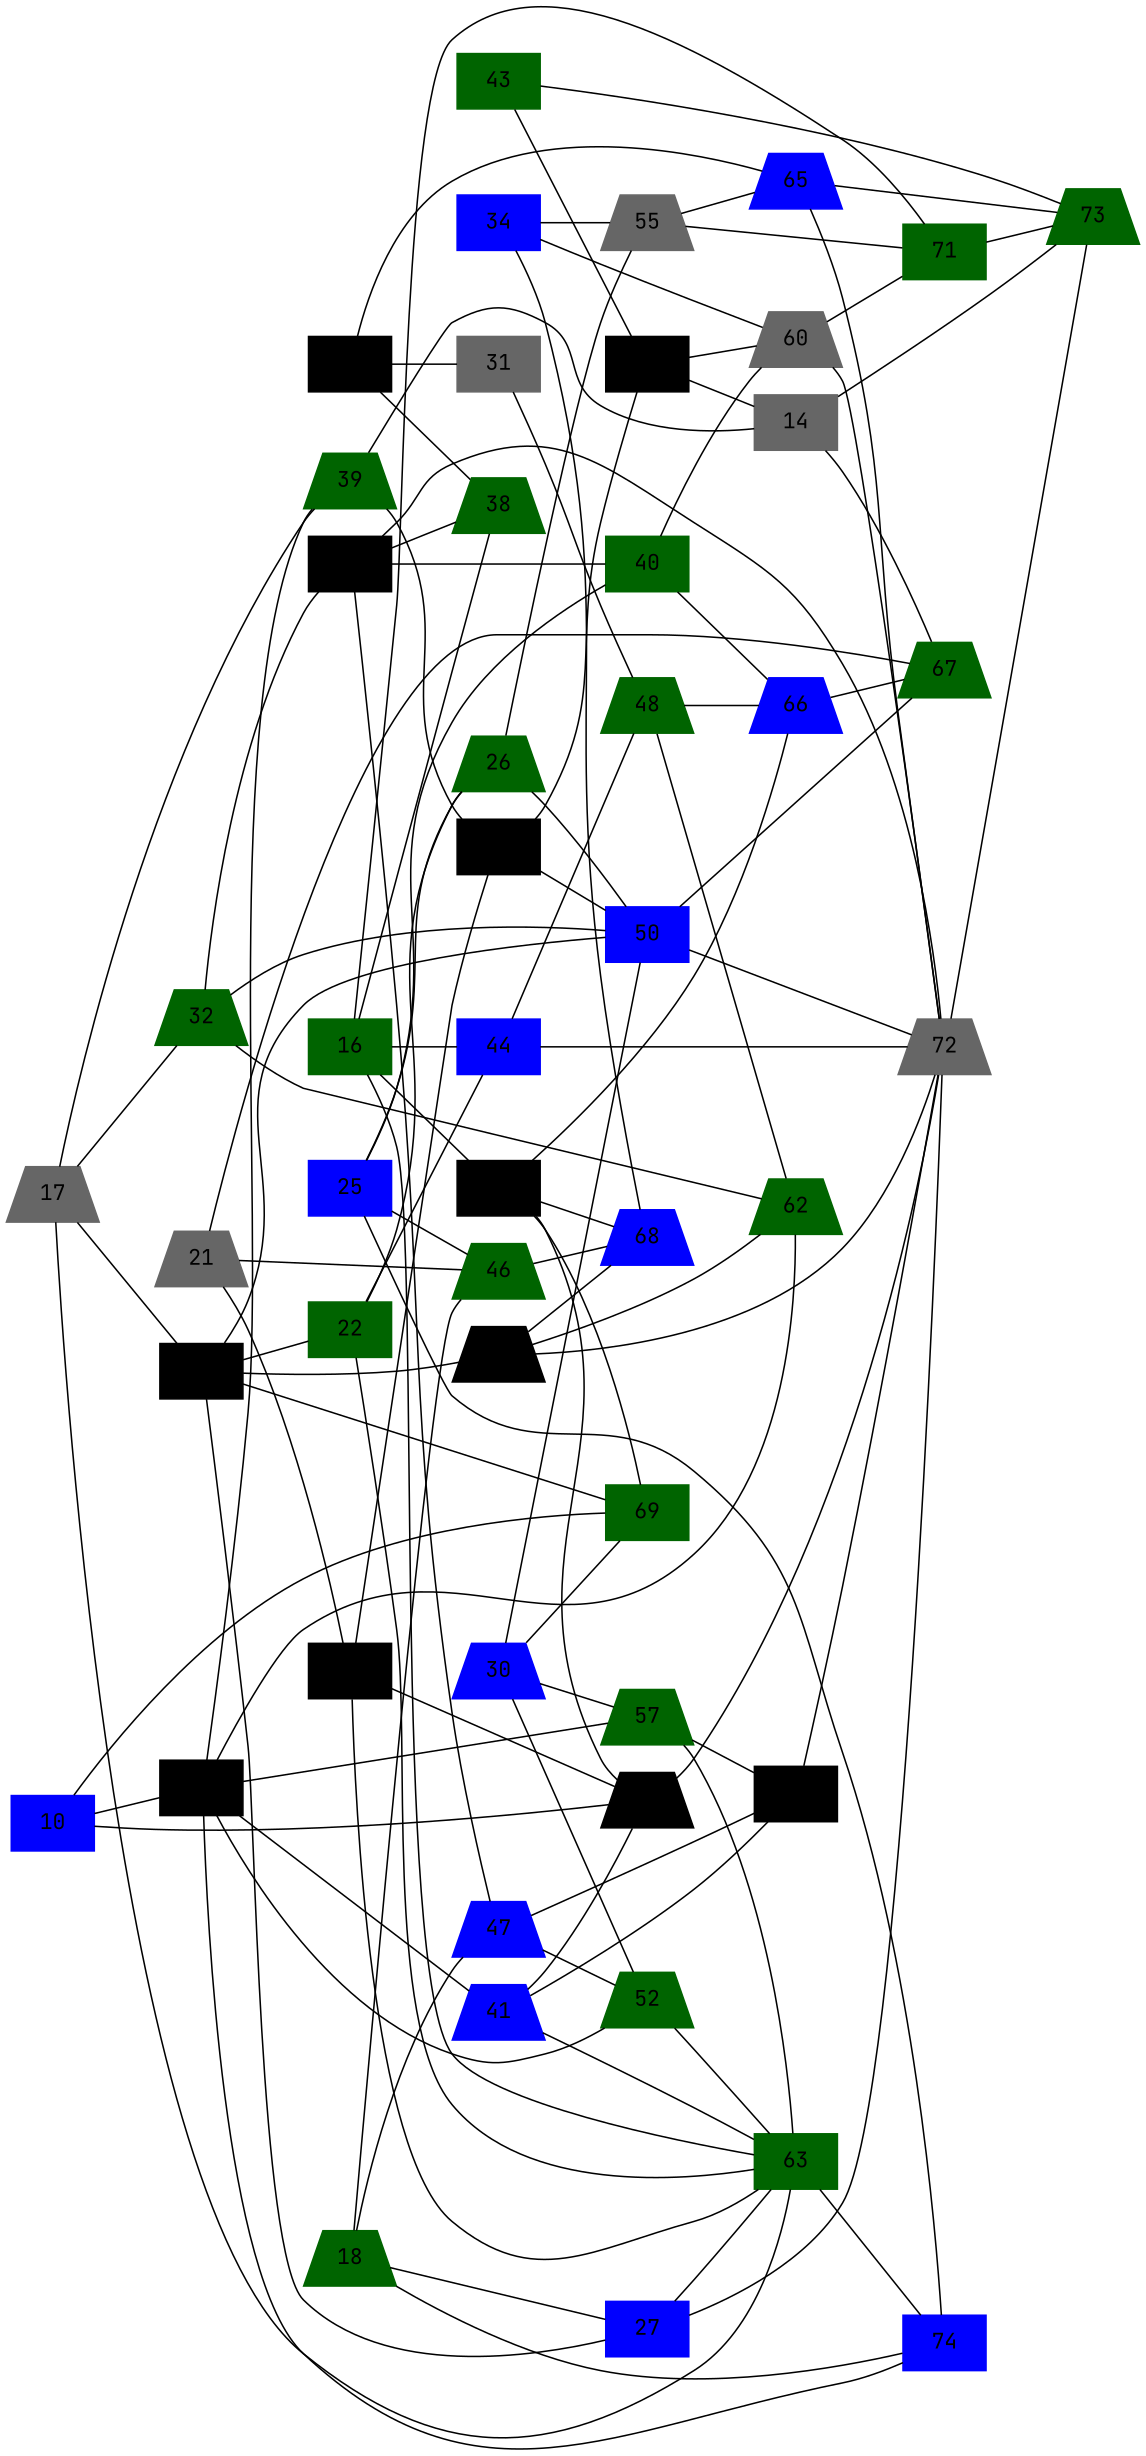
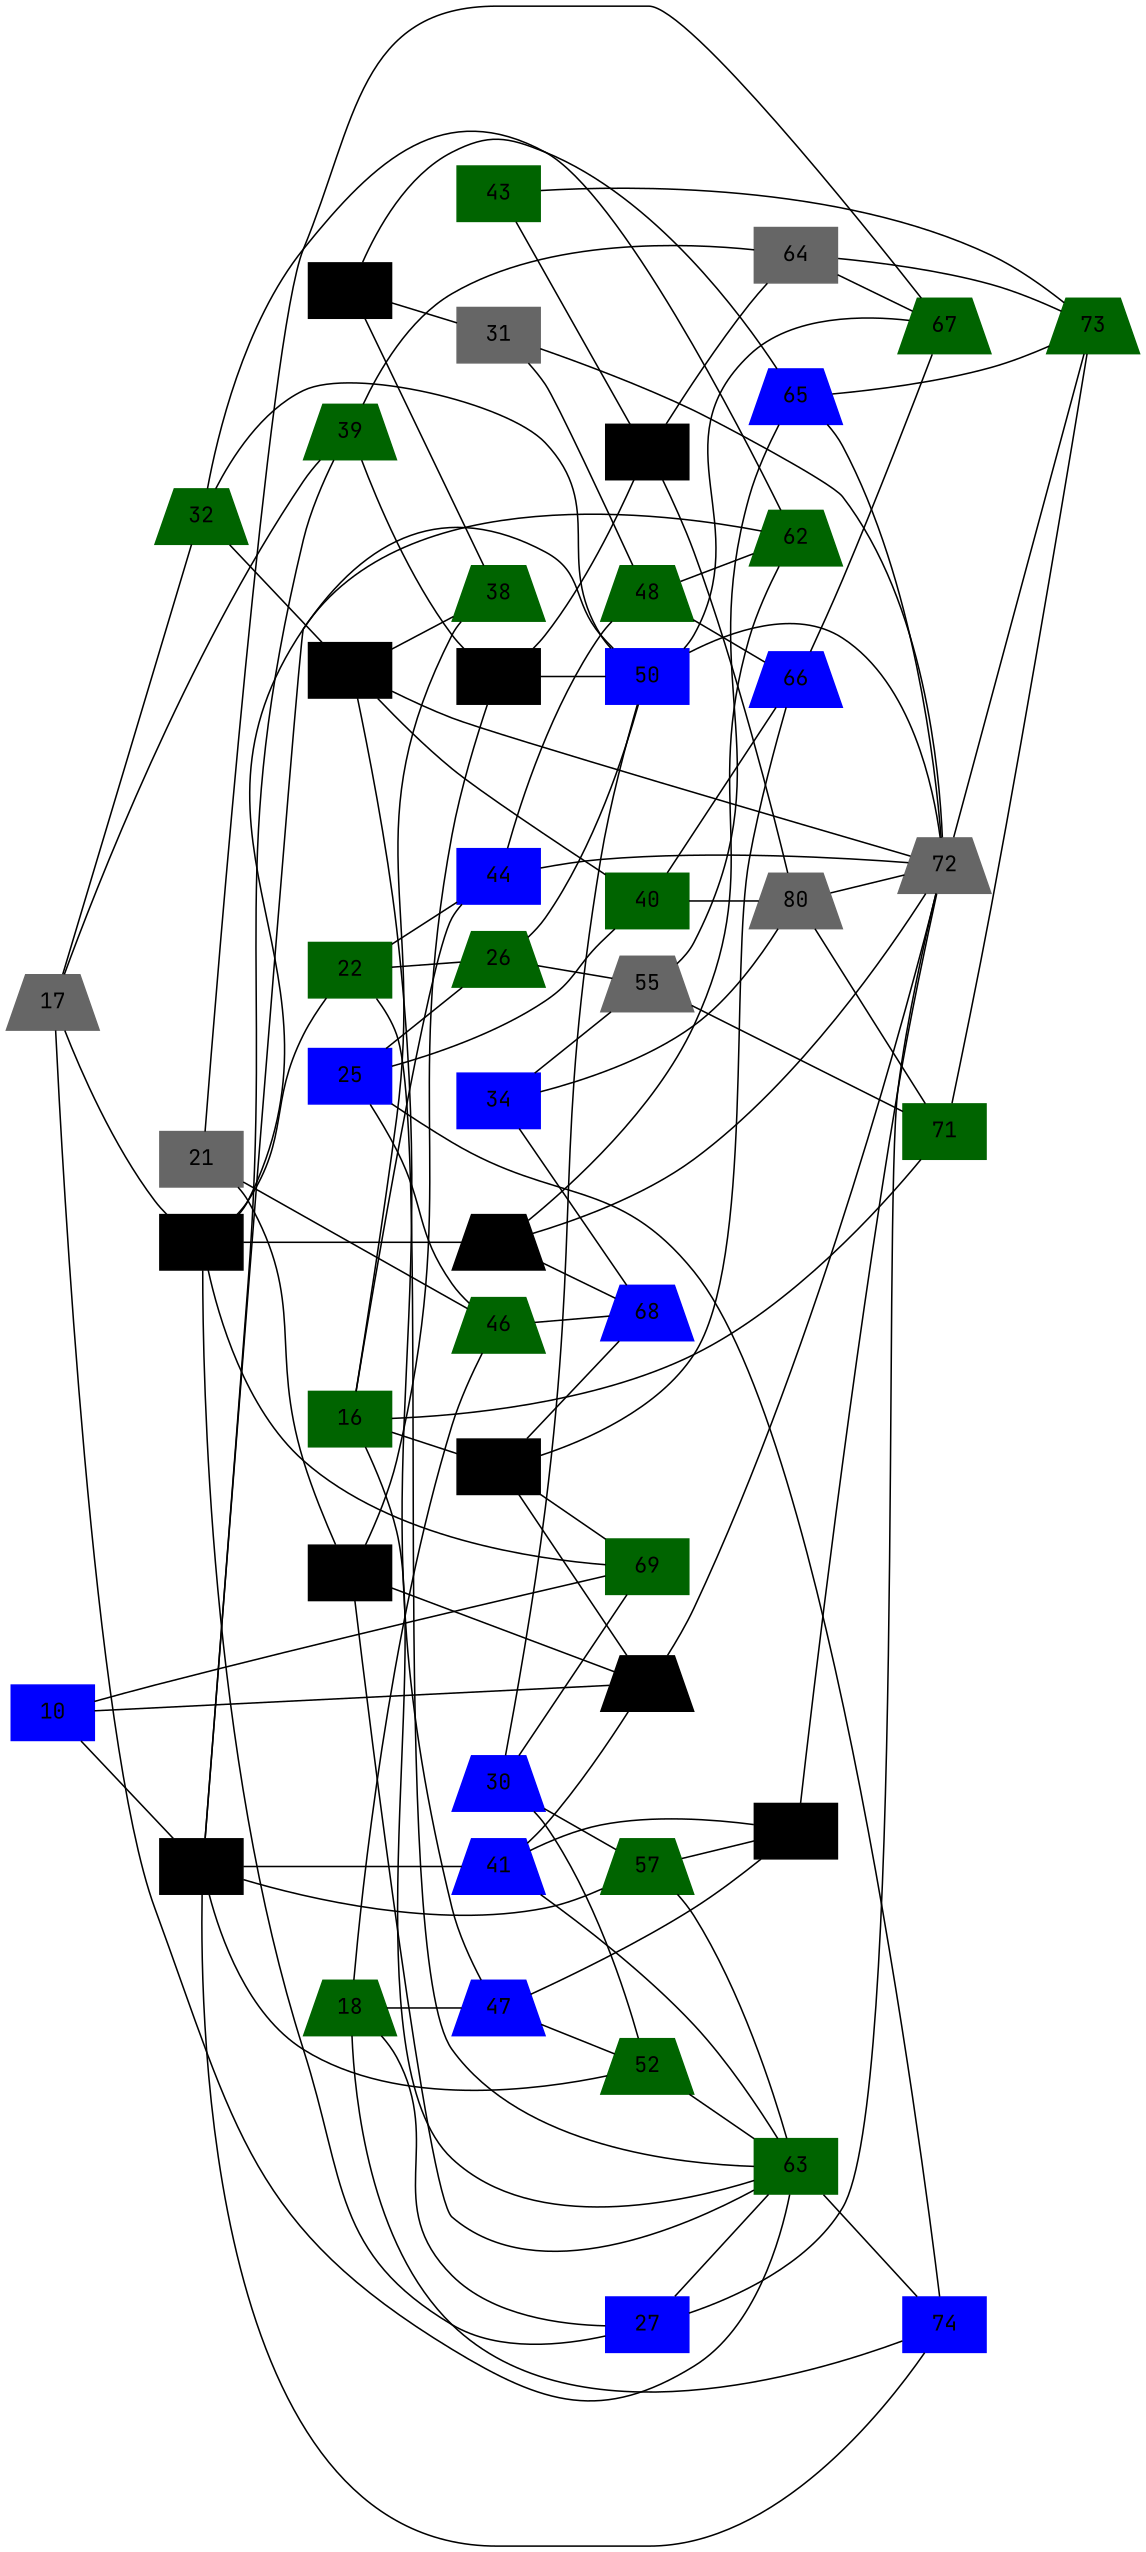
node "60": label "60" -> "80"
node "14": label "14" -> "64"
edge "31" -- "72": added
node "21": shape trapezium -> box
